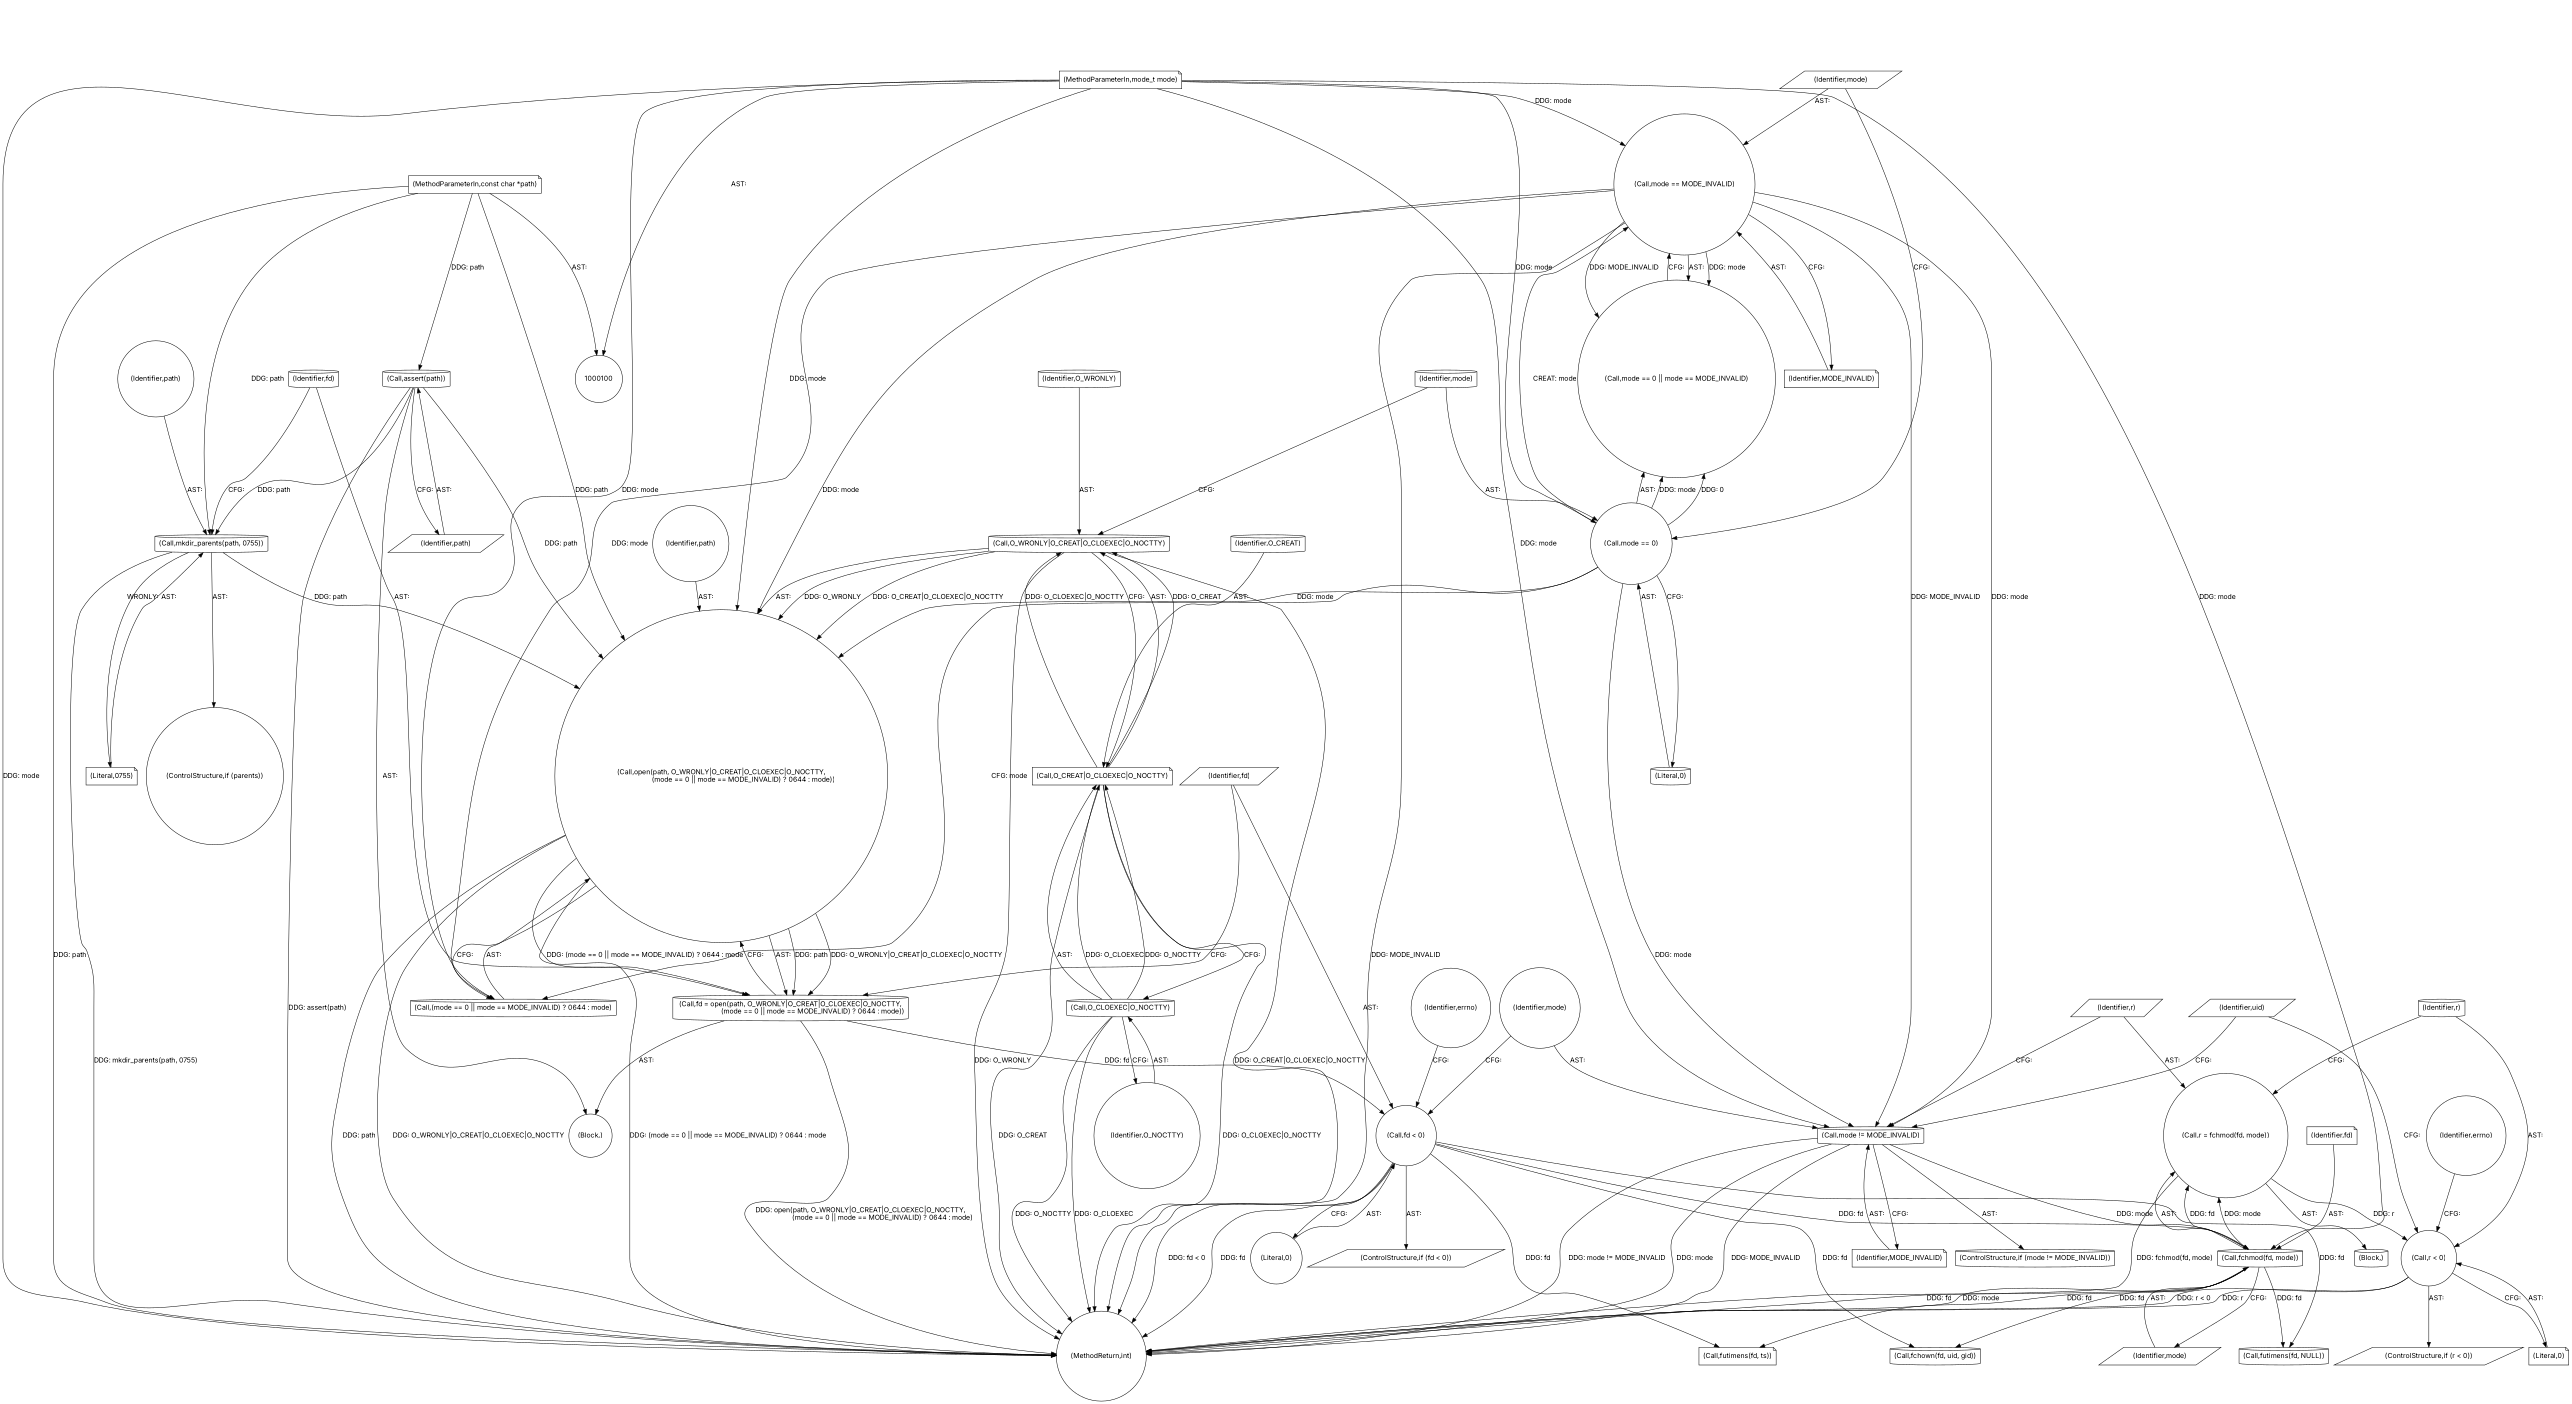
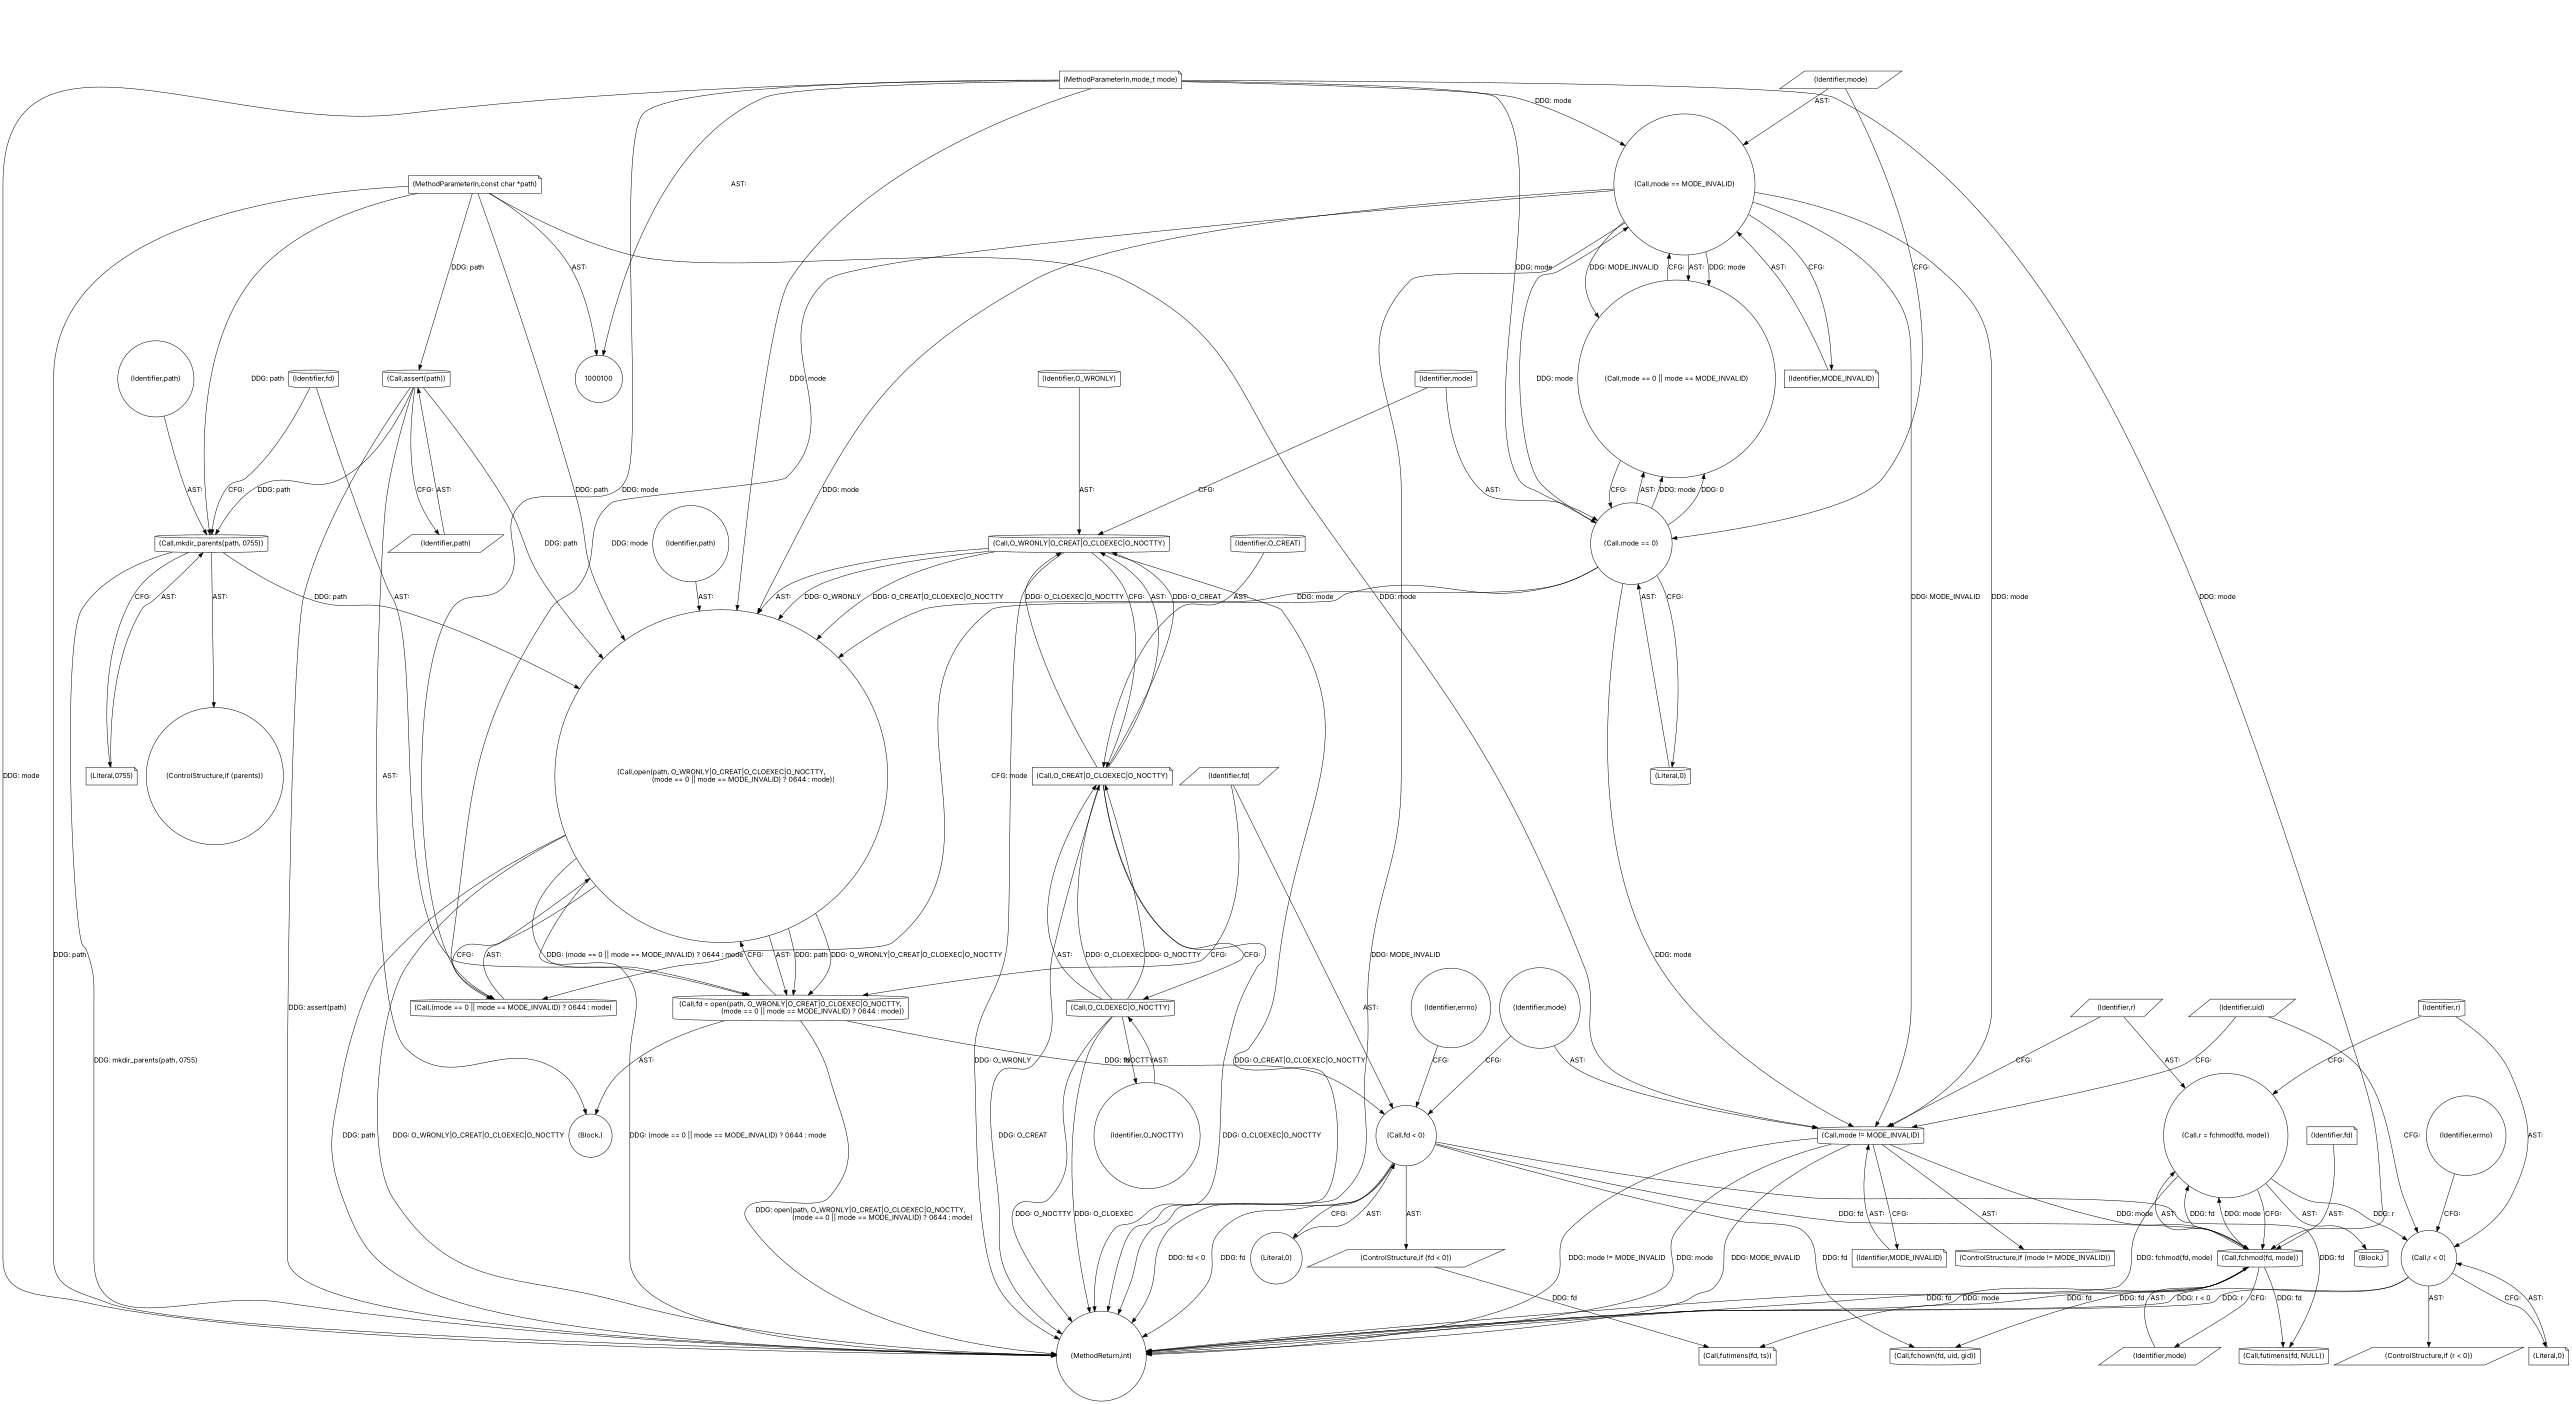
edge "(Call,mode == 0)" -> "(Call,mode == MODE_INVALID)": label "CREAT: mode" -> "DDG: mode"
edge "(Call,mode == 0 || mode == MODE_INVALID)" -> "(Call,mode == 0)": added, label "CFG:"
edge "(MethodParameterIn,mode_t mode)" -> "(Call,mode != MODE_INVALID)": now "(MethodParameterIn,const char *path)" -> "(Call,mode != MODE_INVALID)"
edge "(Call,mkdir_parents(path, 0755))" -> "(Literal,0755)": label "WRONLY: " -> "CFG: "
edge "(Call,O_CLOEXEC|O_NOCTTY)" -> "(Identifier,O_NOCTTY)": label "CFG: " -> "NOCTTY: "
edge "(Call,r = fchmod(fd, mode))" -> "(Call,fchmod(fd, mode))": added, label "CFG:"
edge "(Call,fd < 0)" -> "(Call,futimens(fd, ts))": now "(ControlStructure,if (fd < 0))" -> "(Call,futimens(fd, ts))"
